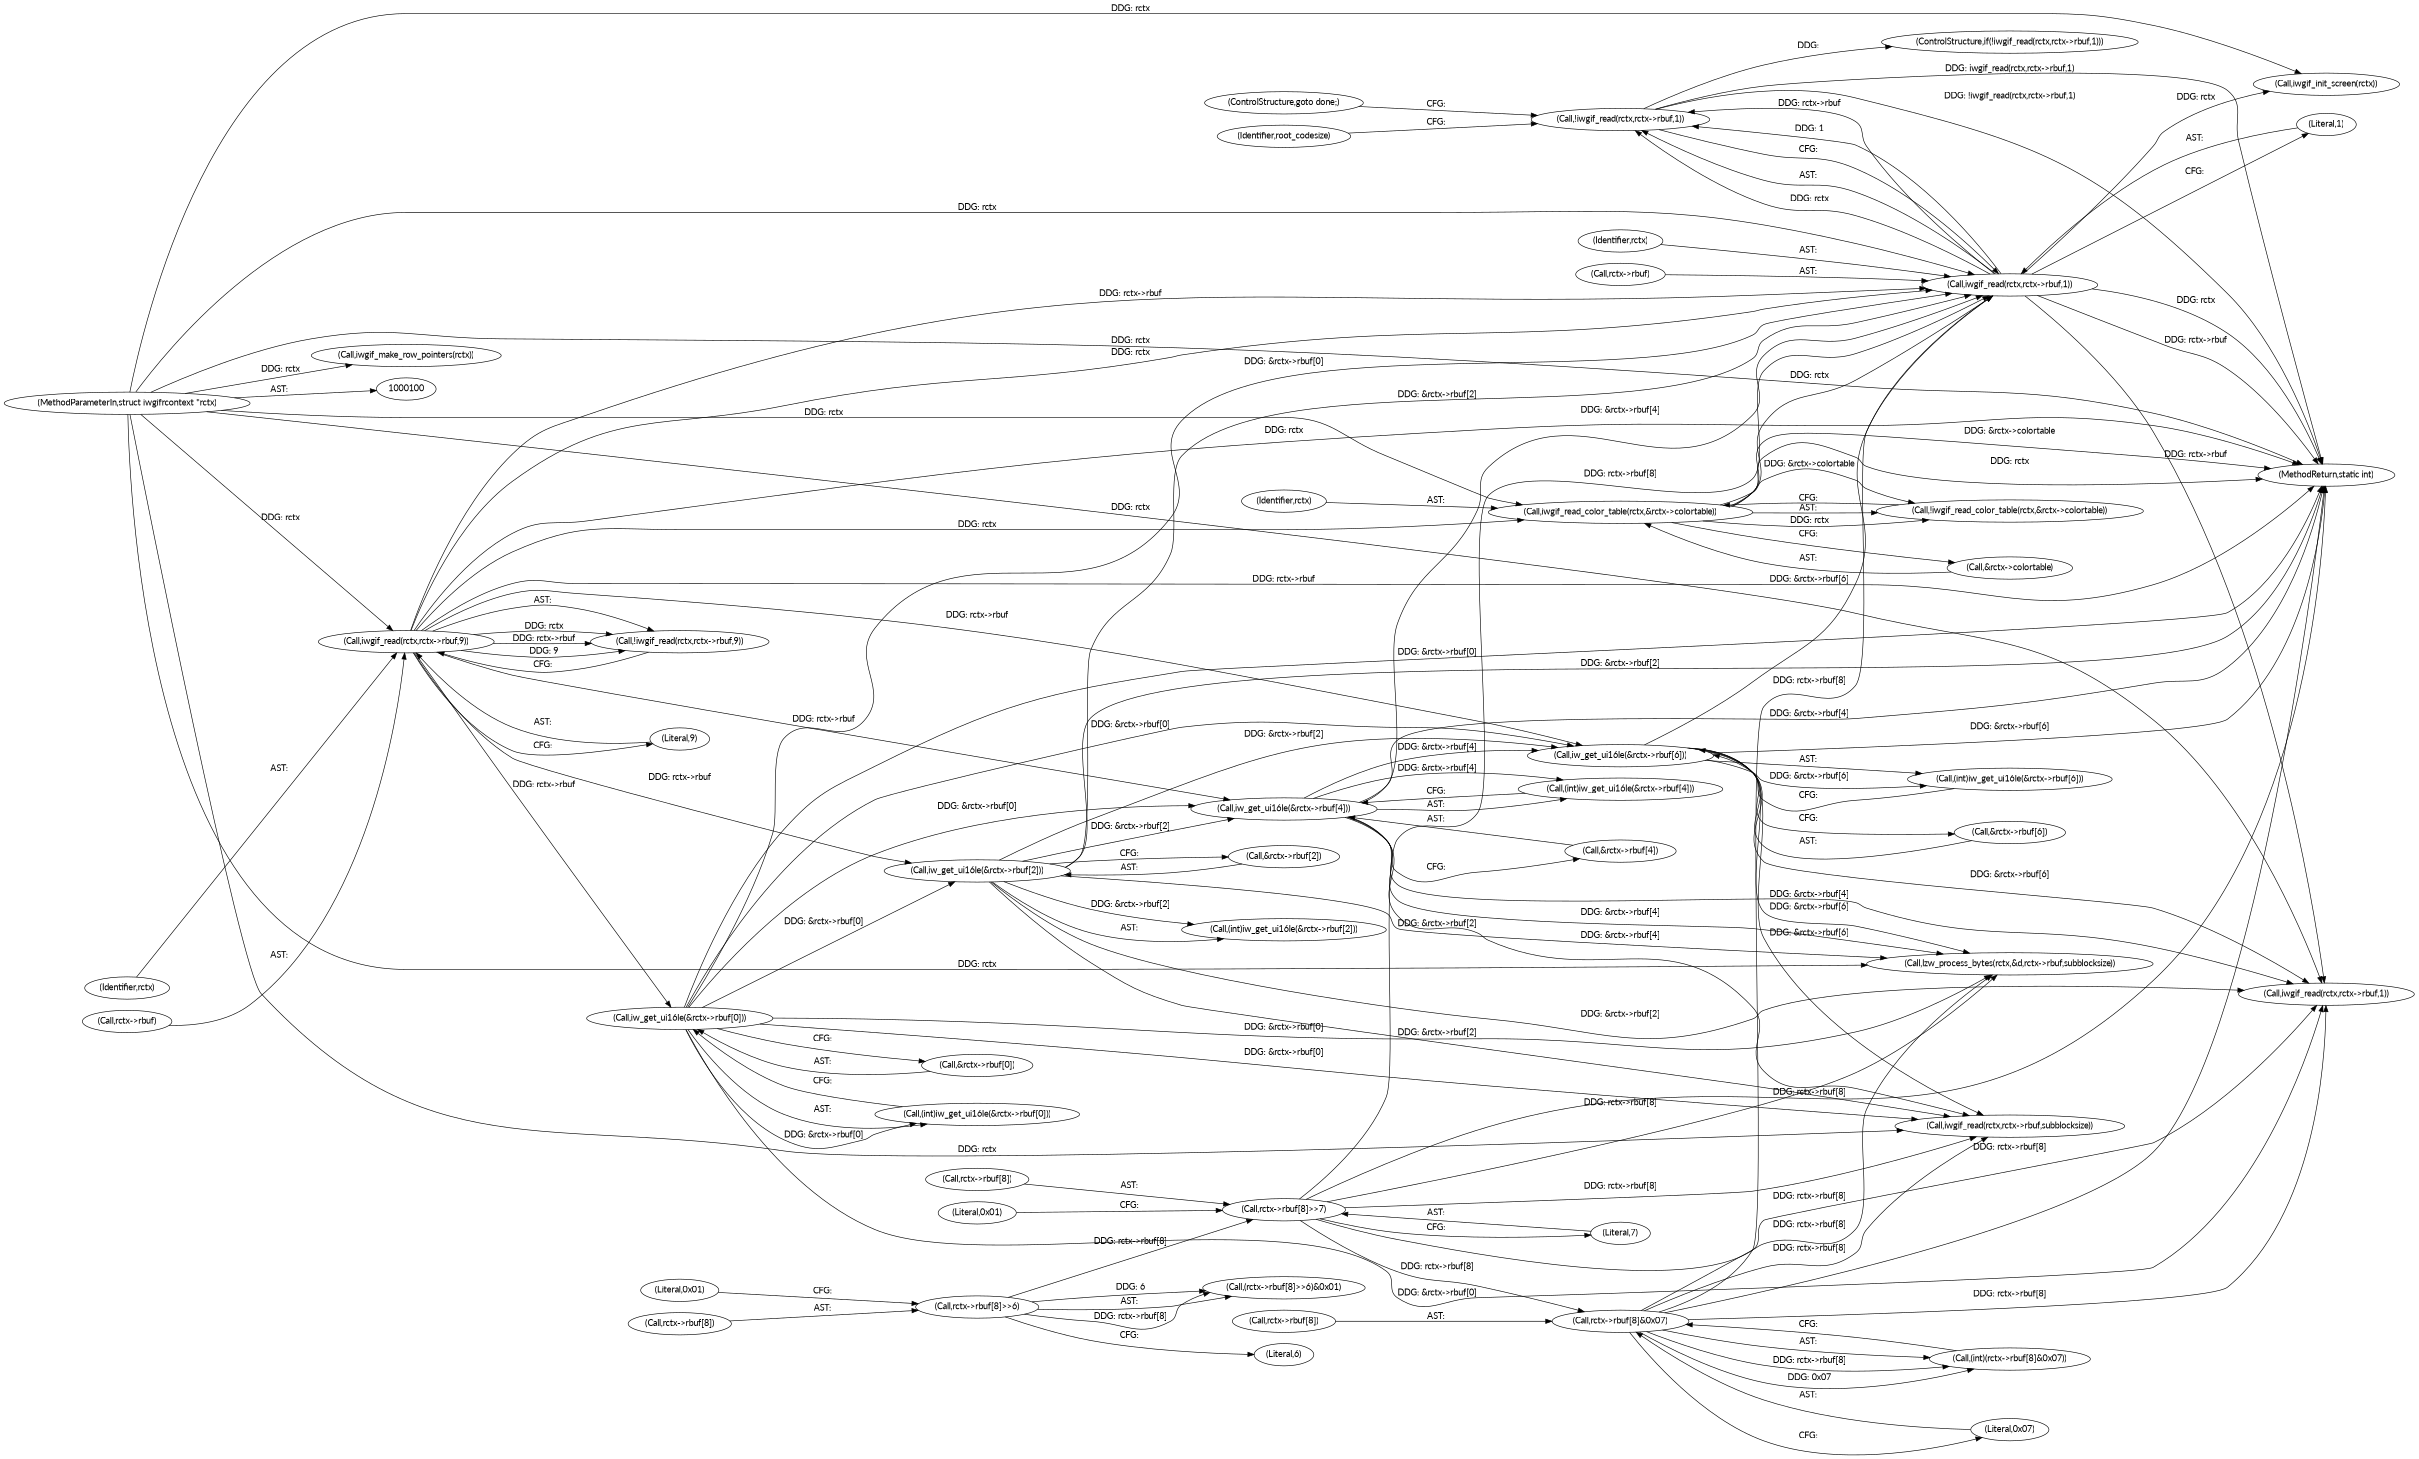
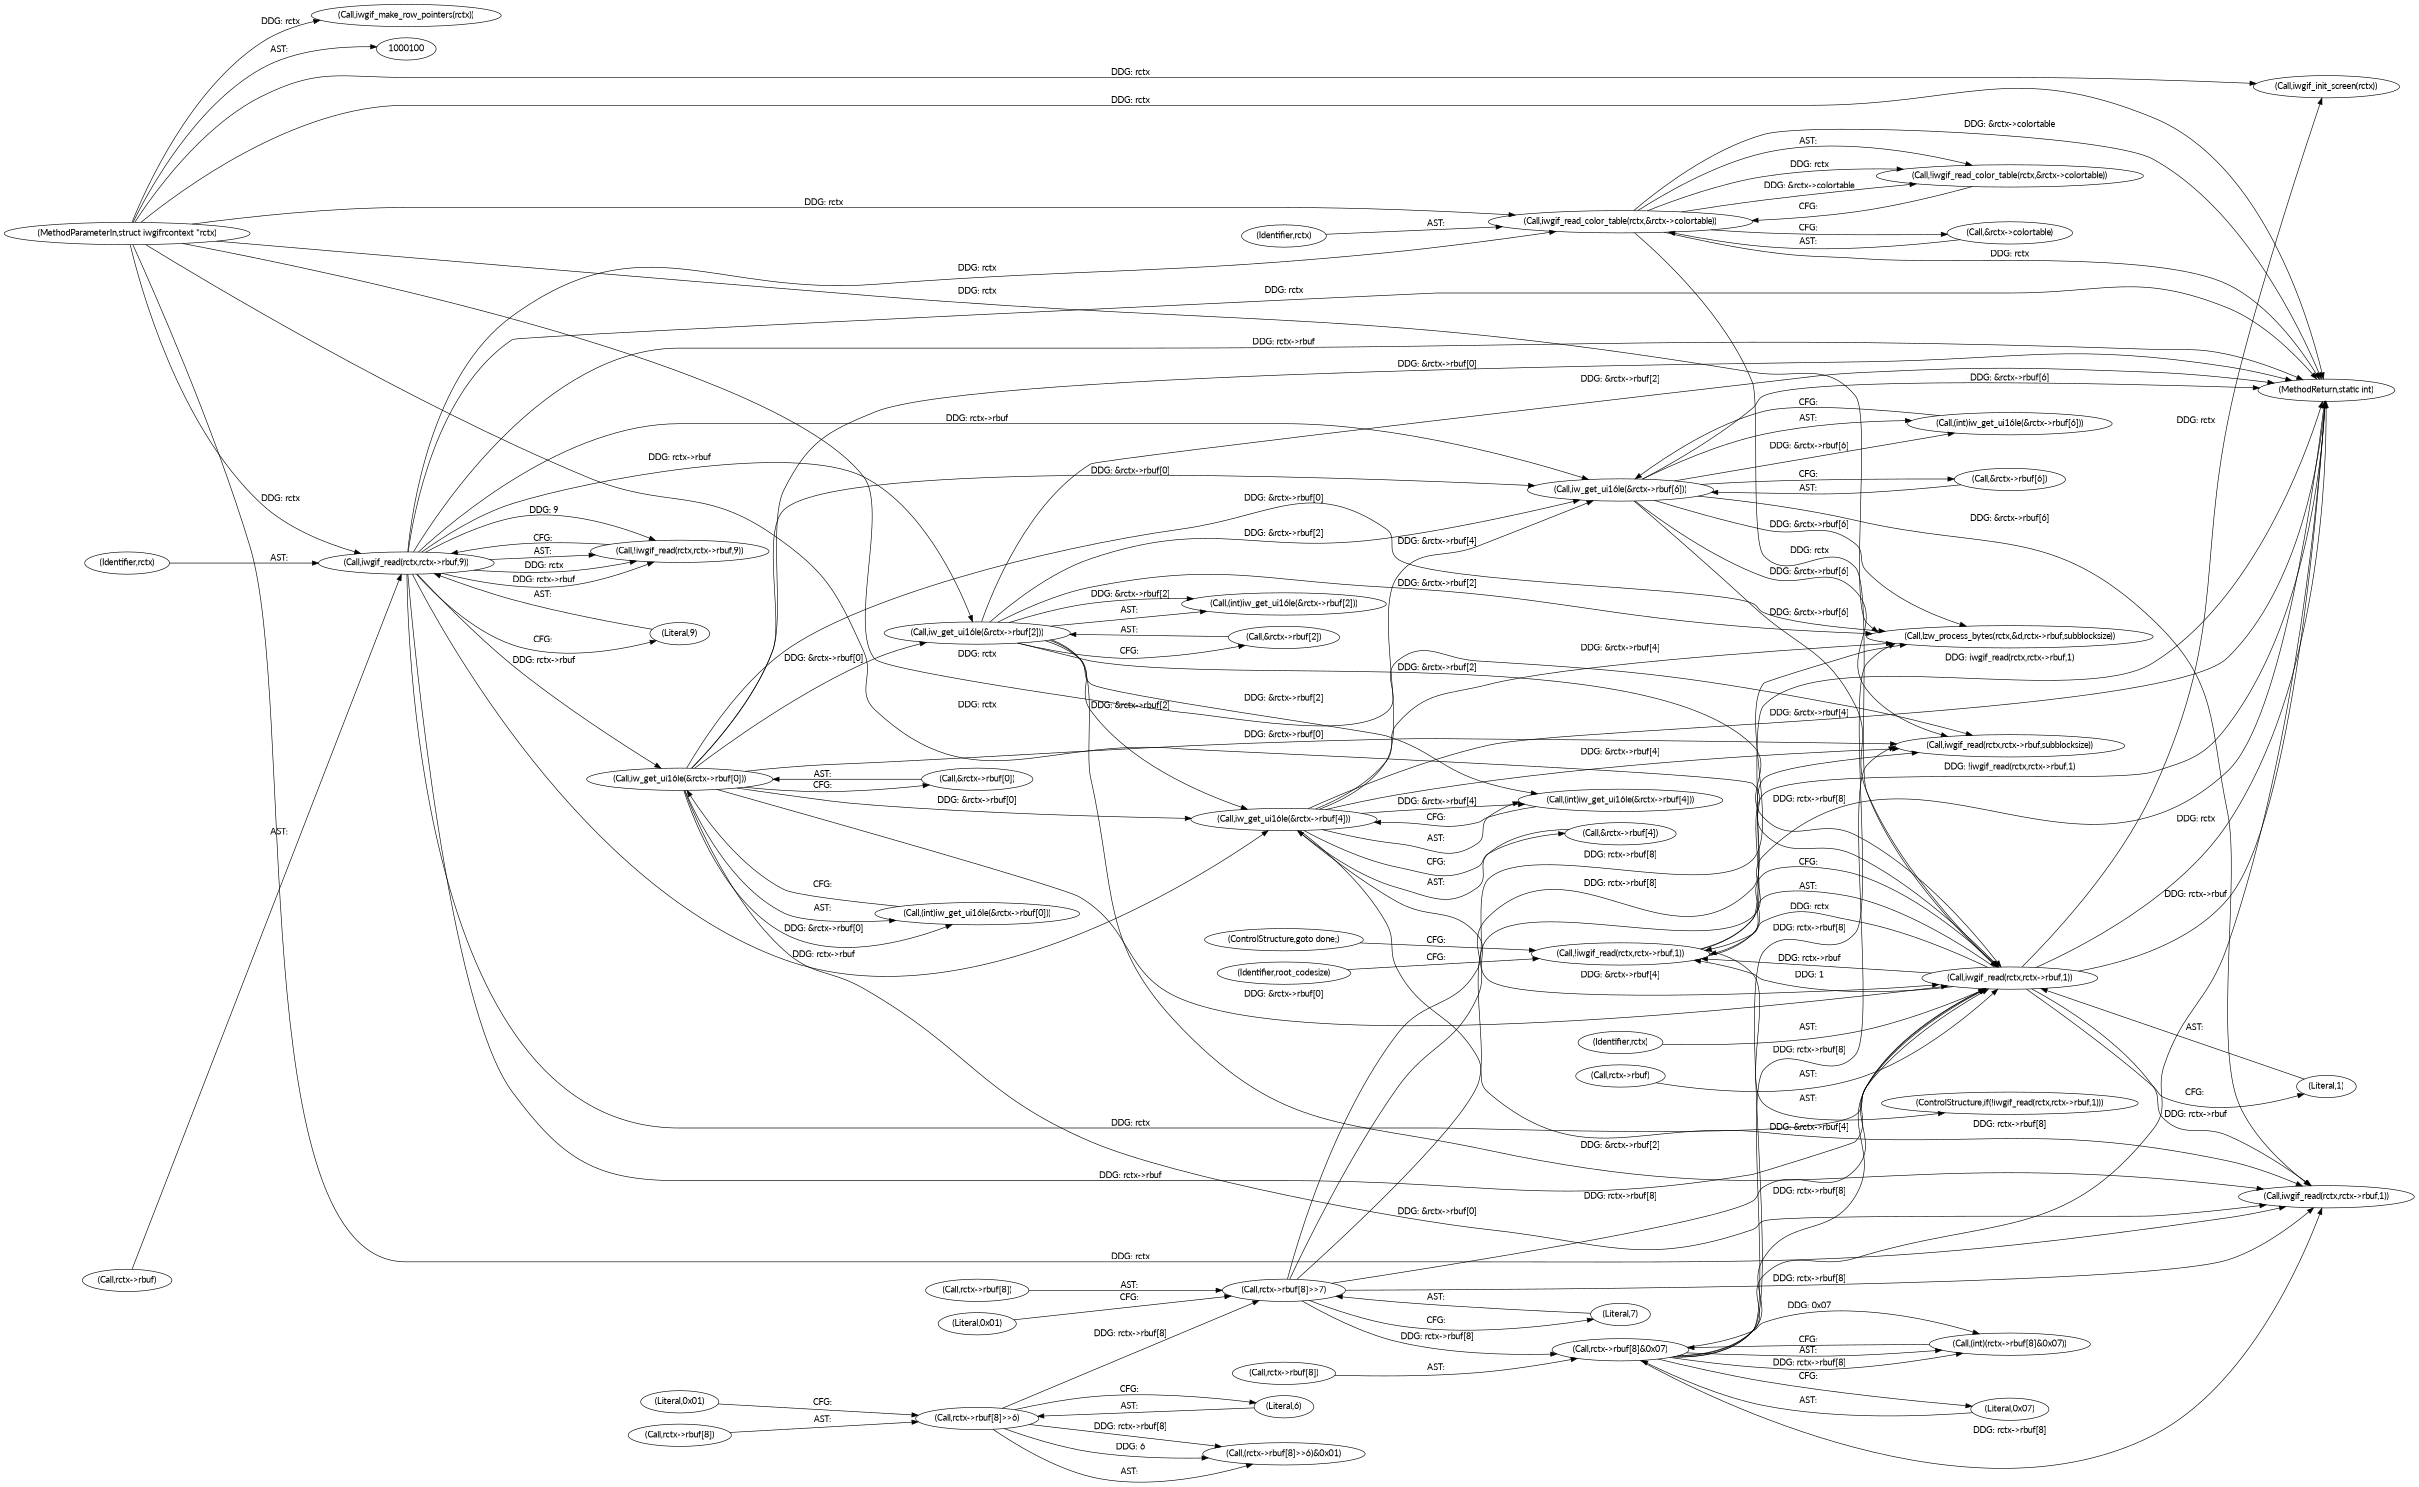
edge "(Call,!iwgif_read(rctx,rctx->rbuf,1))" -> "(ControlStructure,if(!iwgif_read(rctx,rctx->rbuf,1)))": label "DDG: " -> "AST: "
edge "(Call,iw_get_ui16le(&rctx->rbuf[2]))" -> "(Call,iwgif_read(rctx,rctx->rbuf,subblocksize))": now "(Call,iw_get_ui16le(&rctx->rbuf[2]))" -> "(Call,(int)iw_get_ui16le(&rctx->rbuf[4]))"
edge "(Literal,6)" -> "(Call,rctx->rbuf[8]>>6)": added, label "AST:"
